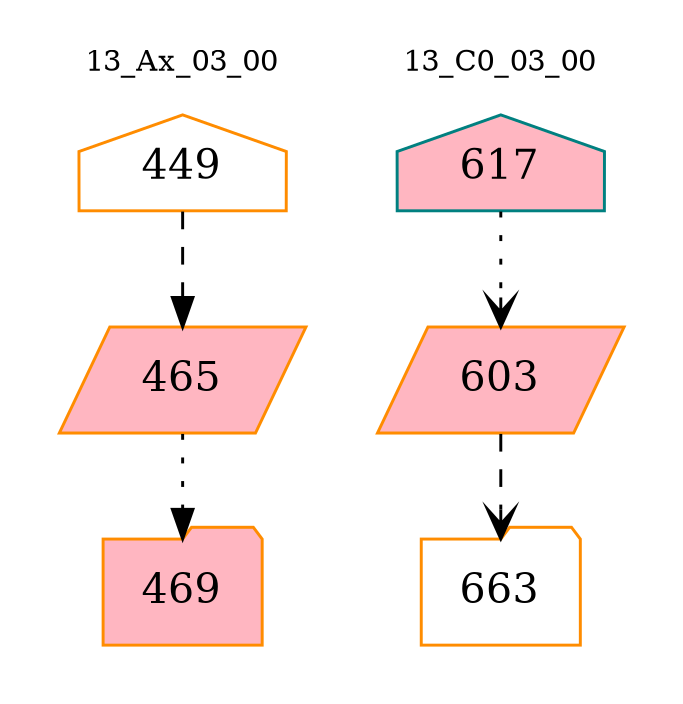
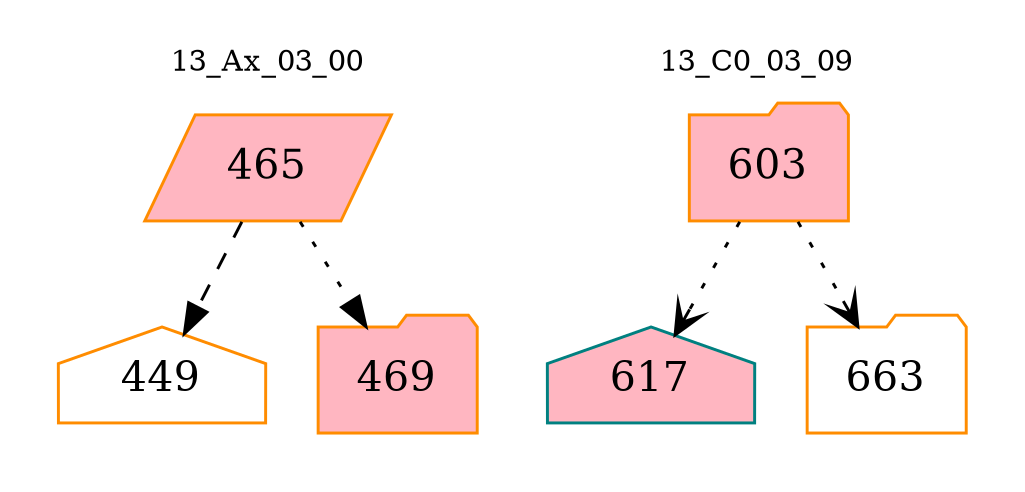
cluster "13_C0_03_00": label "13_C0_03_00" -> "13_C0_03_09"
edge "449" -> "465": reversed
edge "617" -> "603": reversed
node "603": shape parallelogram -> folder
edge "603" -> "663": style dashed -> dotted
